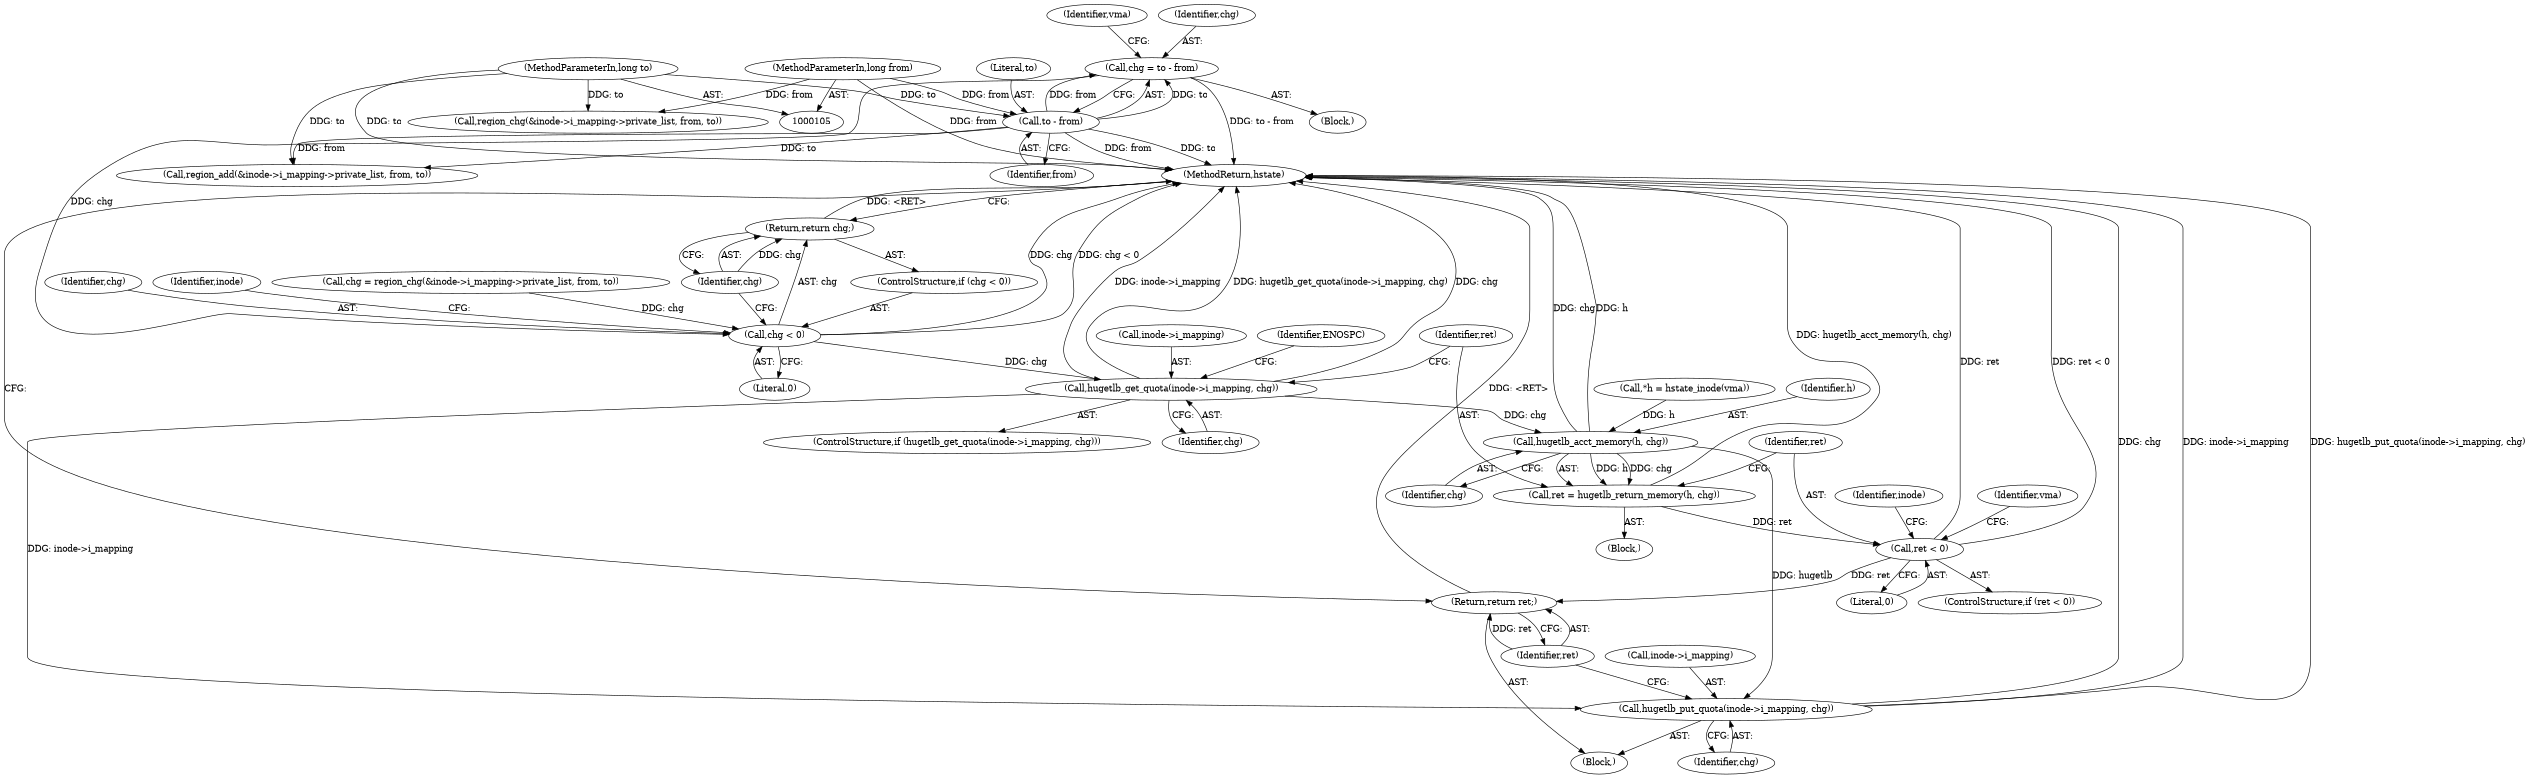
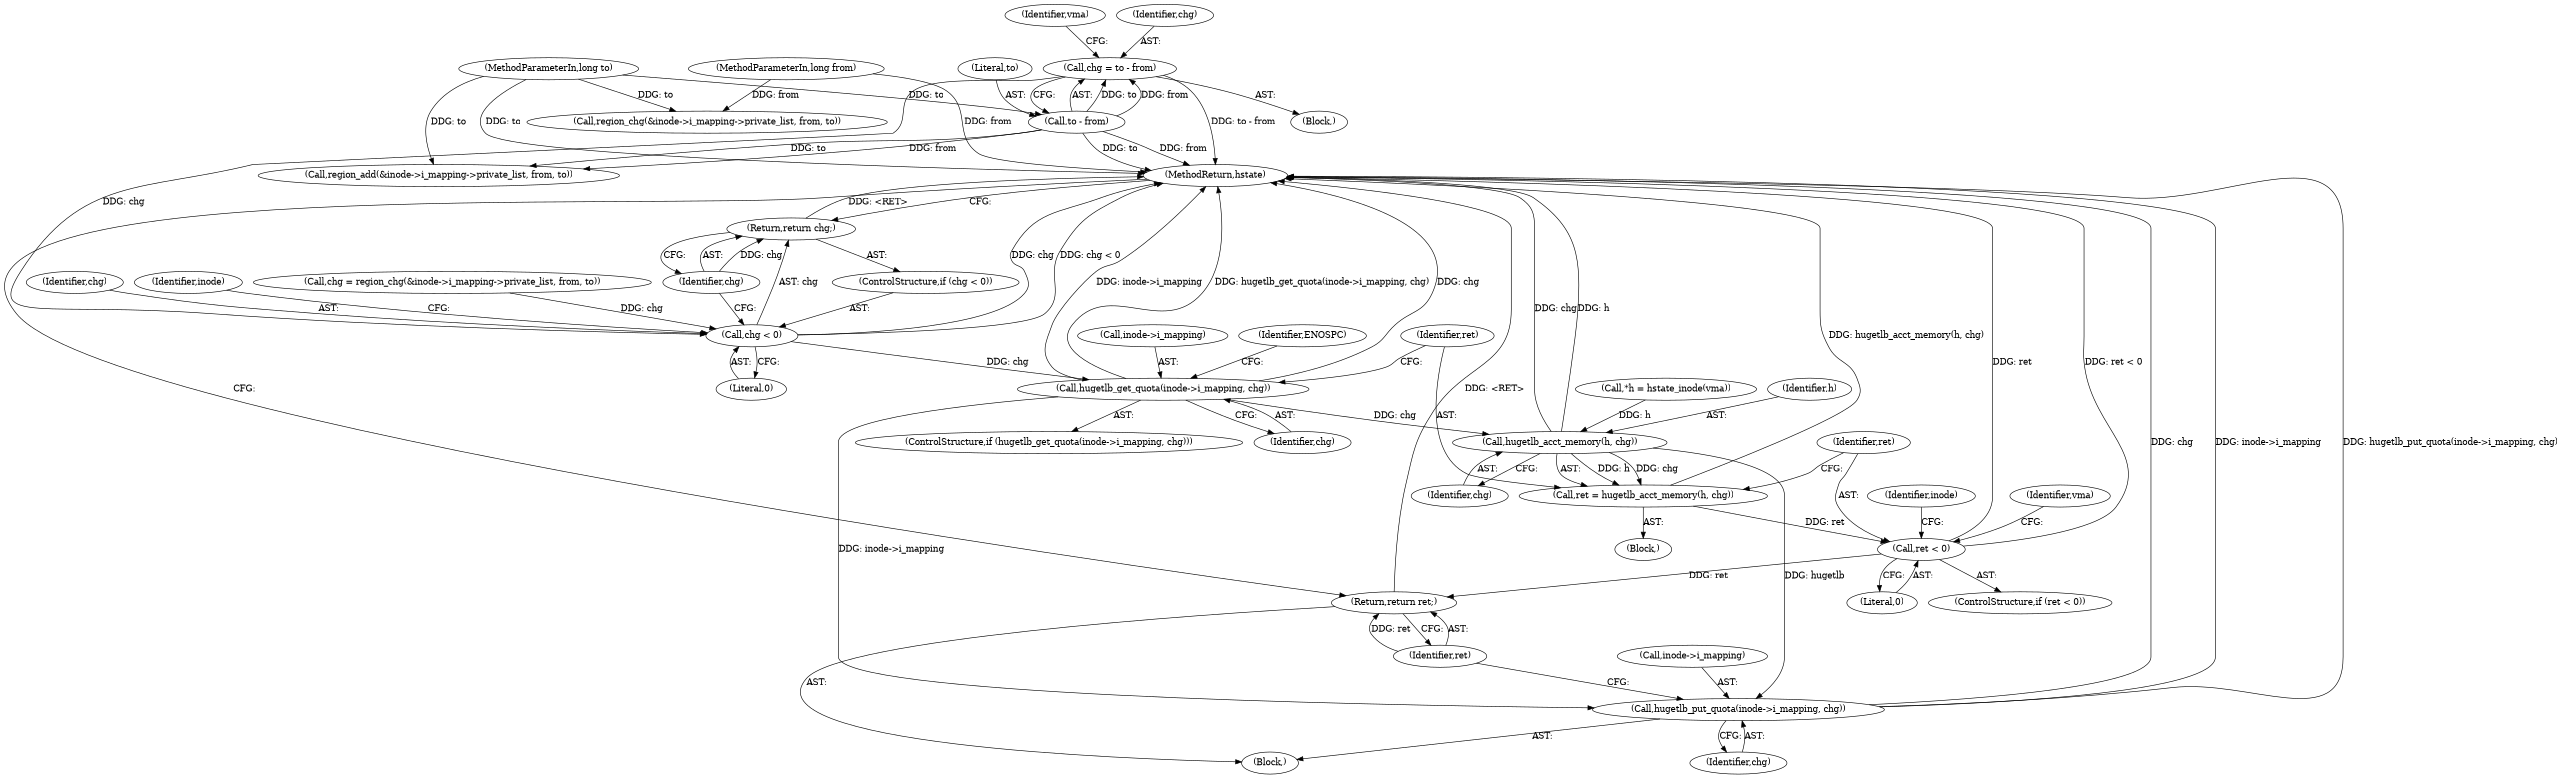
edge "(MethodParameterIn,long from)" -> "(Call,to - from)": removed, label "DDG: from"
node "1000105": removed
node "(Identifier,from)": removed
node "(Call,ret = hugetlb_return_memory(h, chg))": label "(Call,ret = hugetlb_return_memory(h, chg))" -> "(Call,ret = hugetlb_acct_memory(h, chg))"
